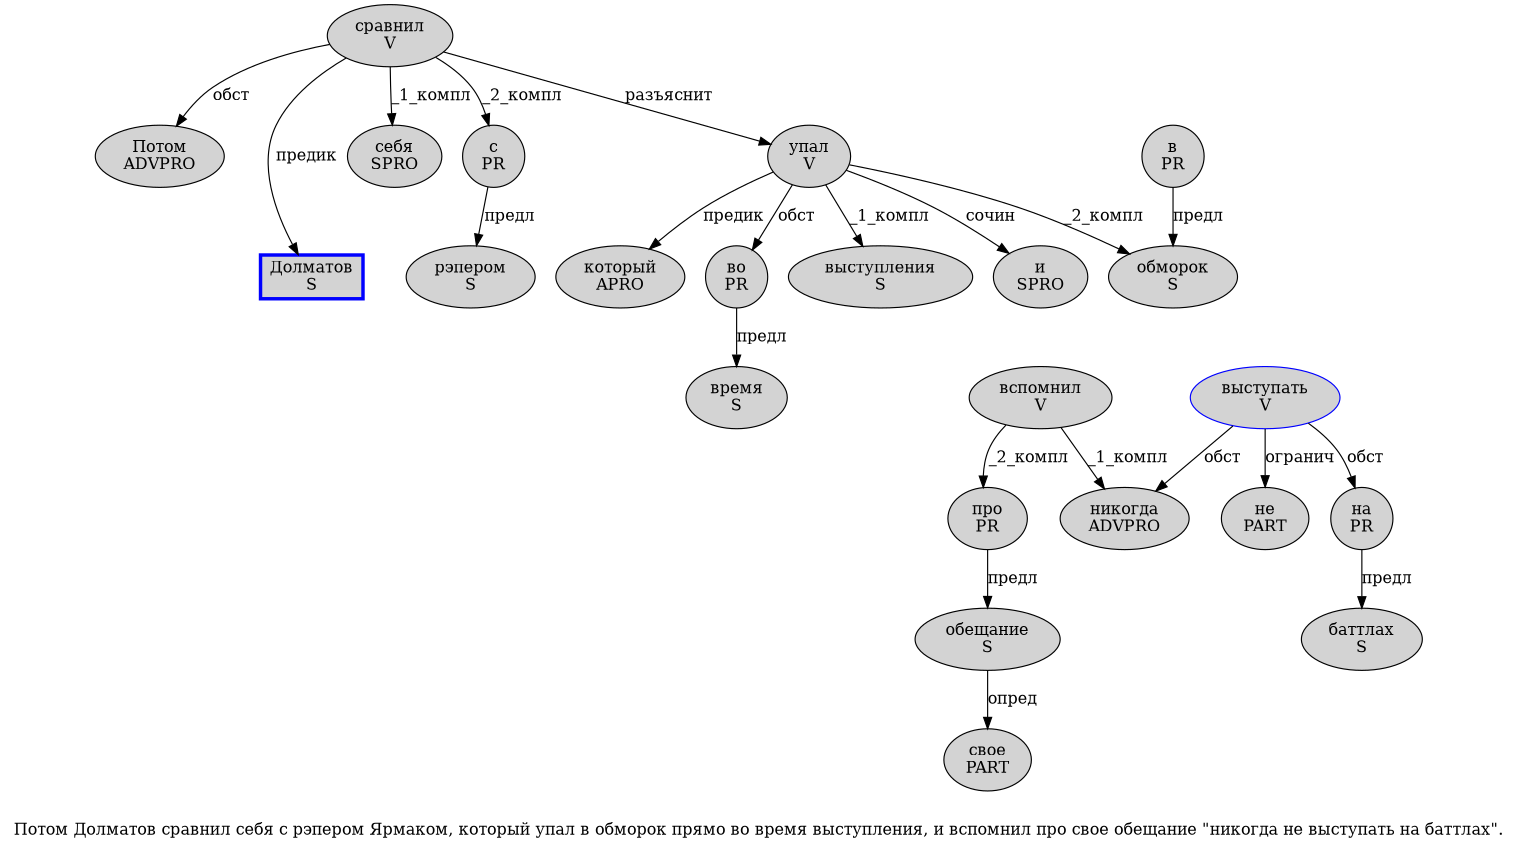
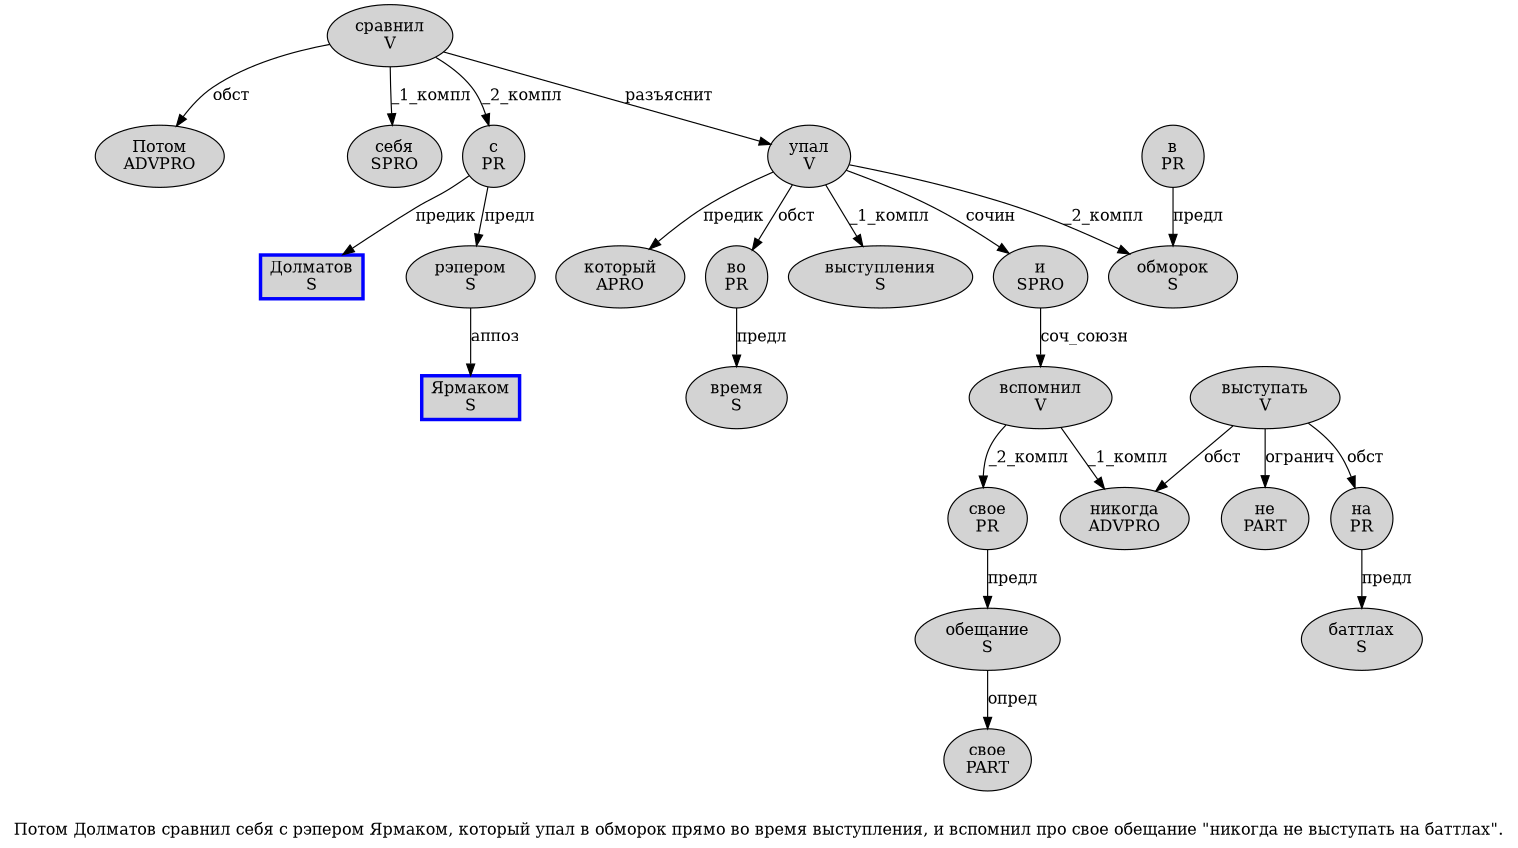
edge "сравнил V" -> "Долматов S": now "с PR" -> "Долматов S"
edge "и SPRO" -> "вспомнил V": added, label "соч_союзн"
node "Ярмаком S": added
node "выступать V": color blue -> black
node "про PR": label "про PR" -> "свое PR"
